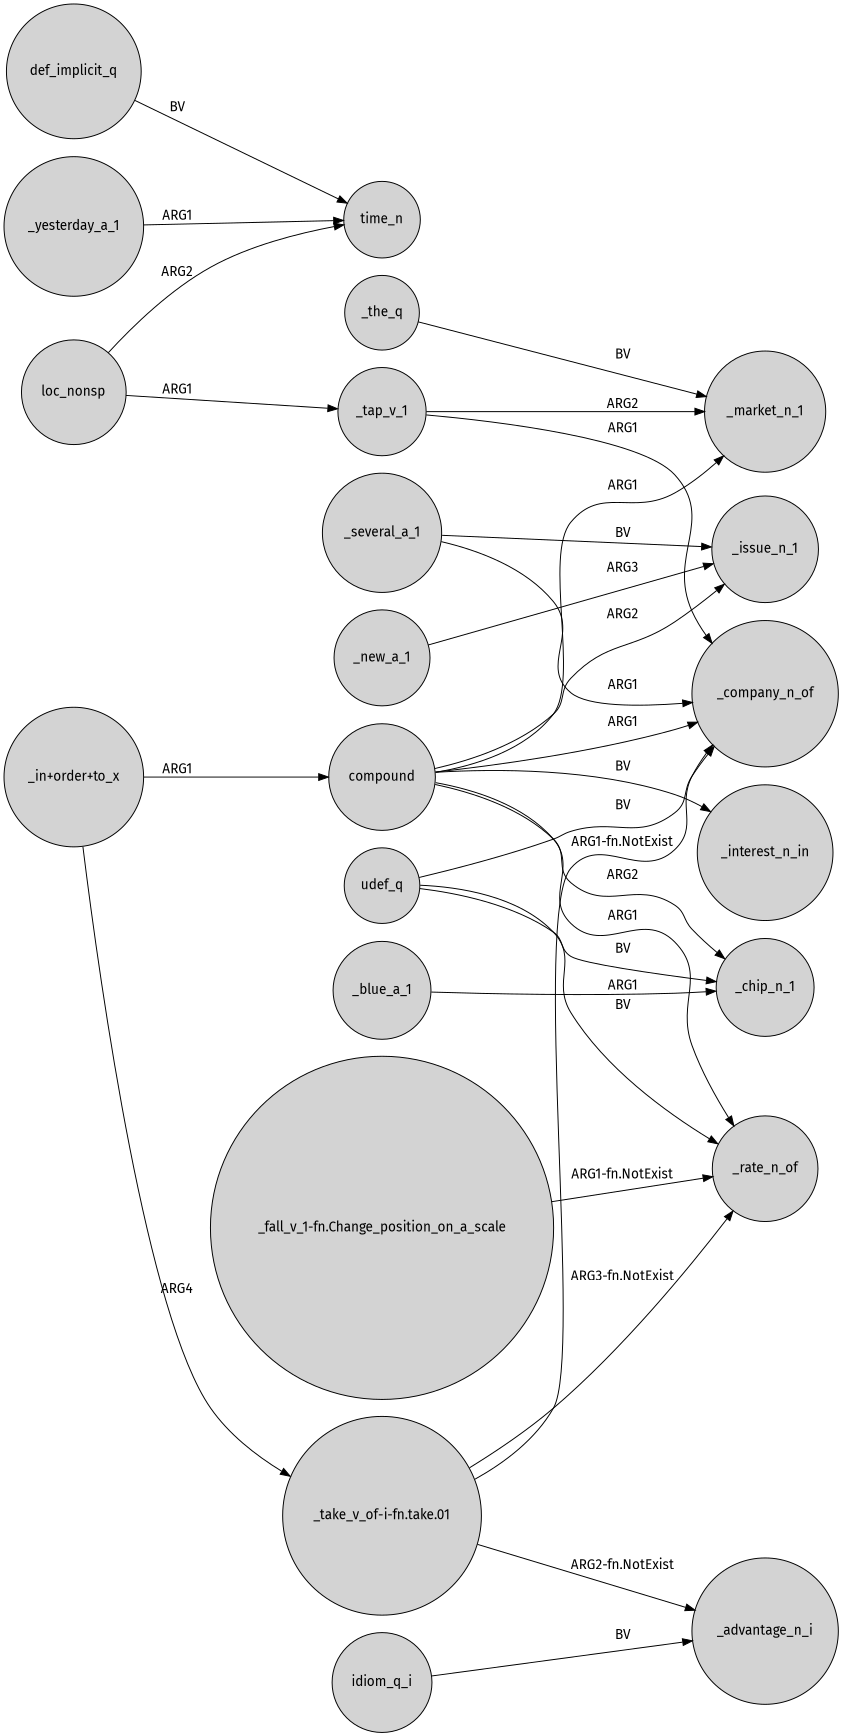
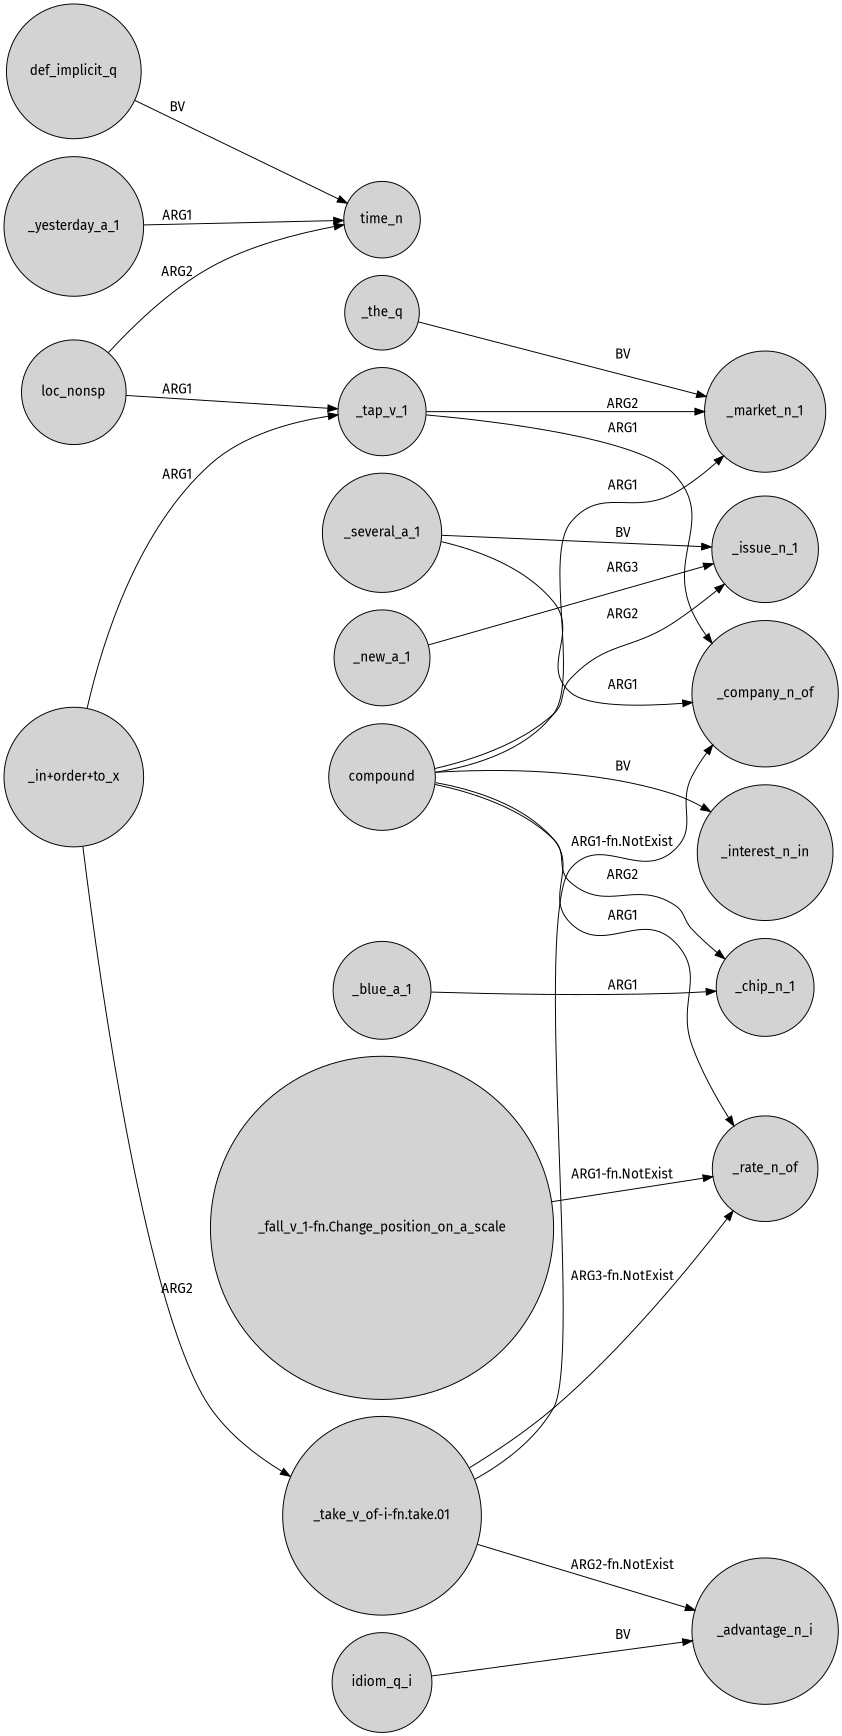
edge "compound" -> "_company_n_of": removed, label "ARG1"
edge "_in+order+to_x" -> "compound": now "_in+order+to_x" -> "_tap_v_1"
node "udef_q": removed
edge "_in+order+to_x" -> "_take_v_of-i-fn.take.01": label "ARG4" -> "ARG2"
